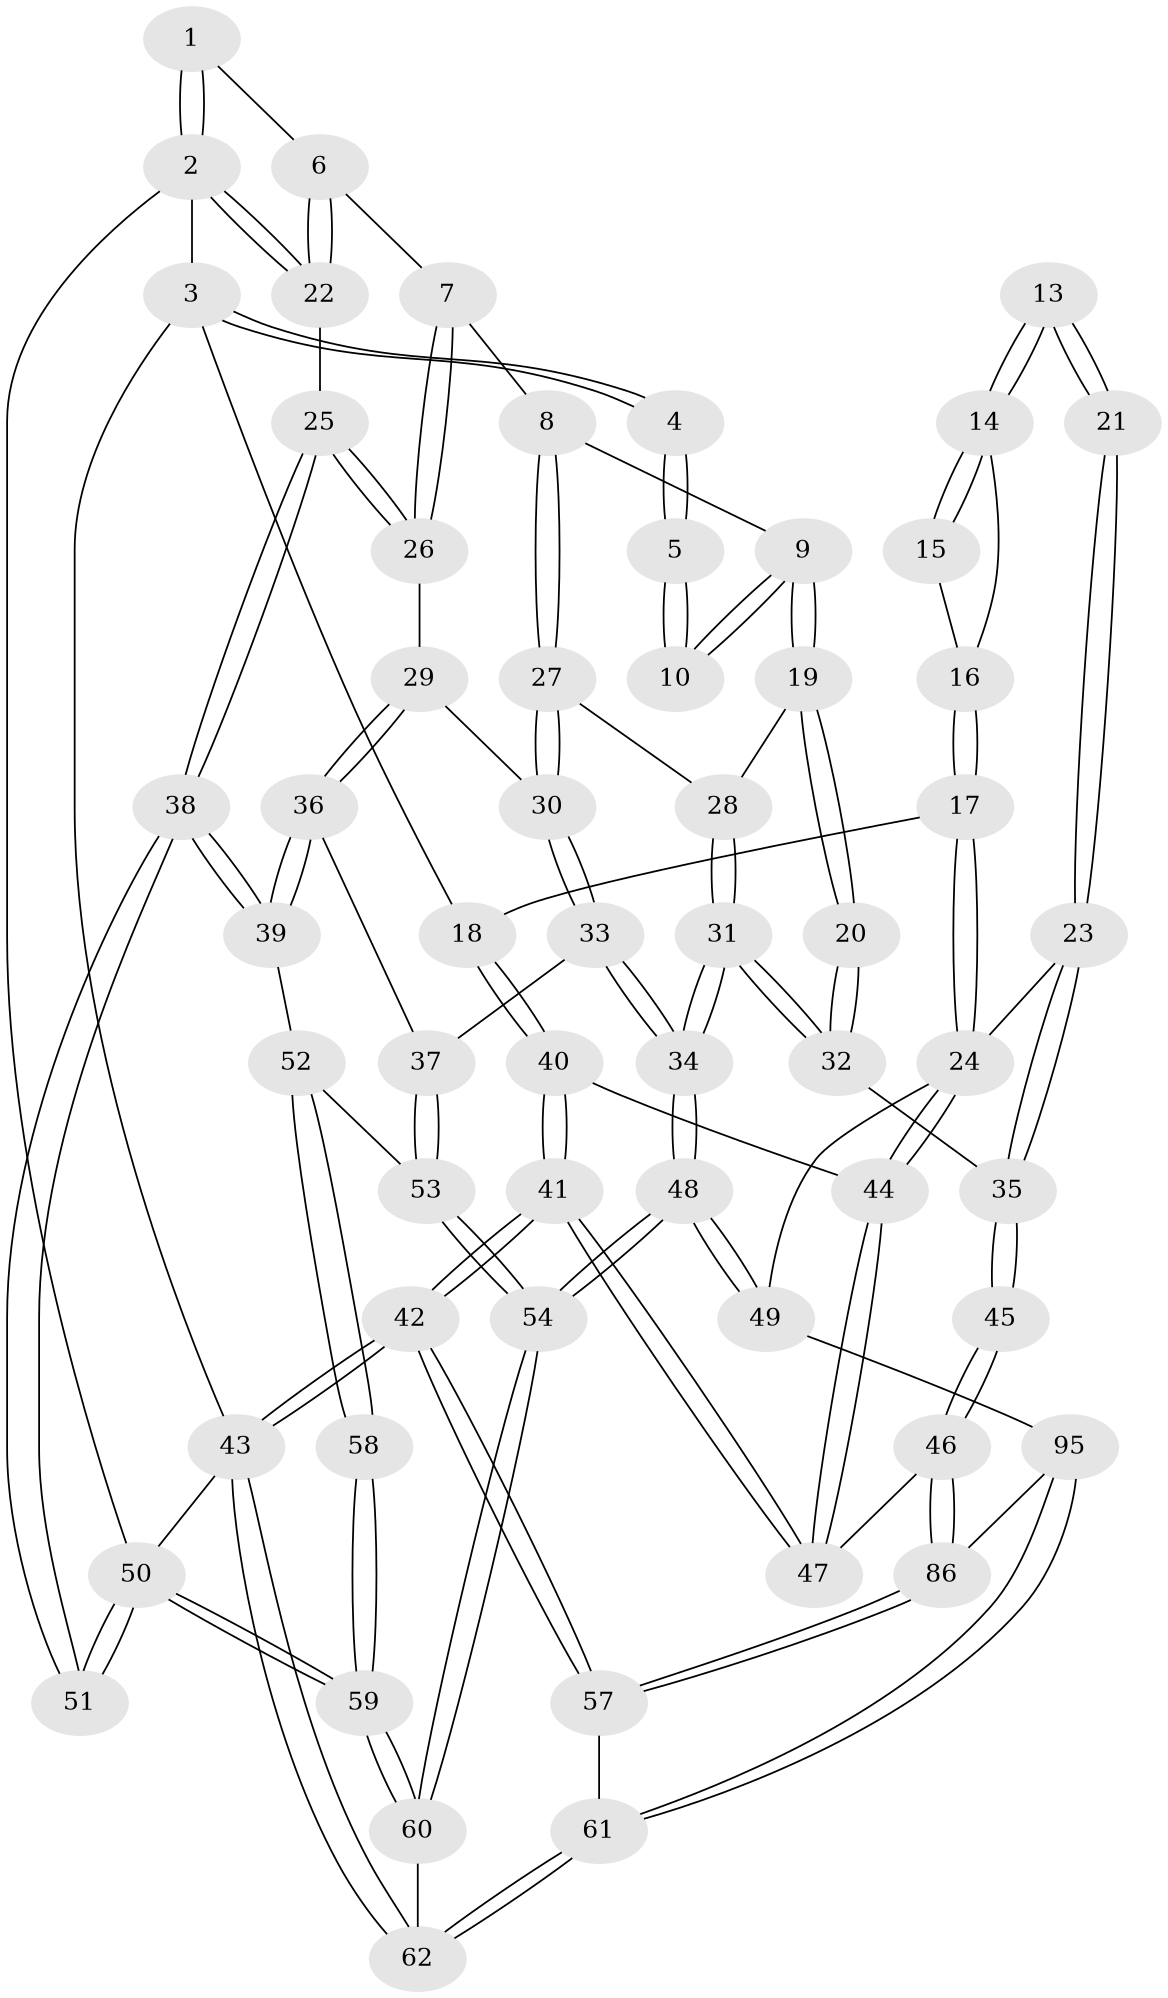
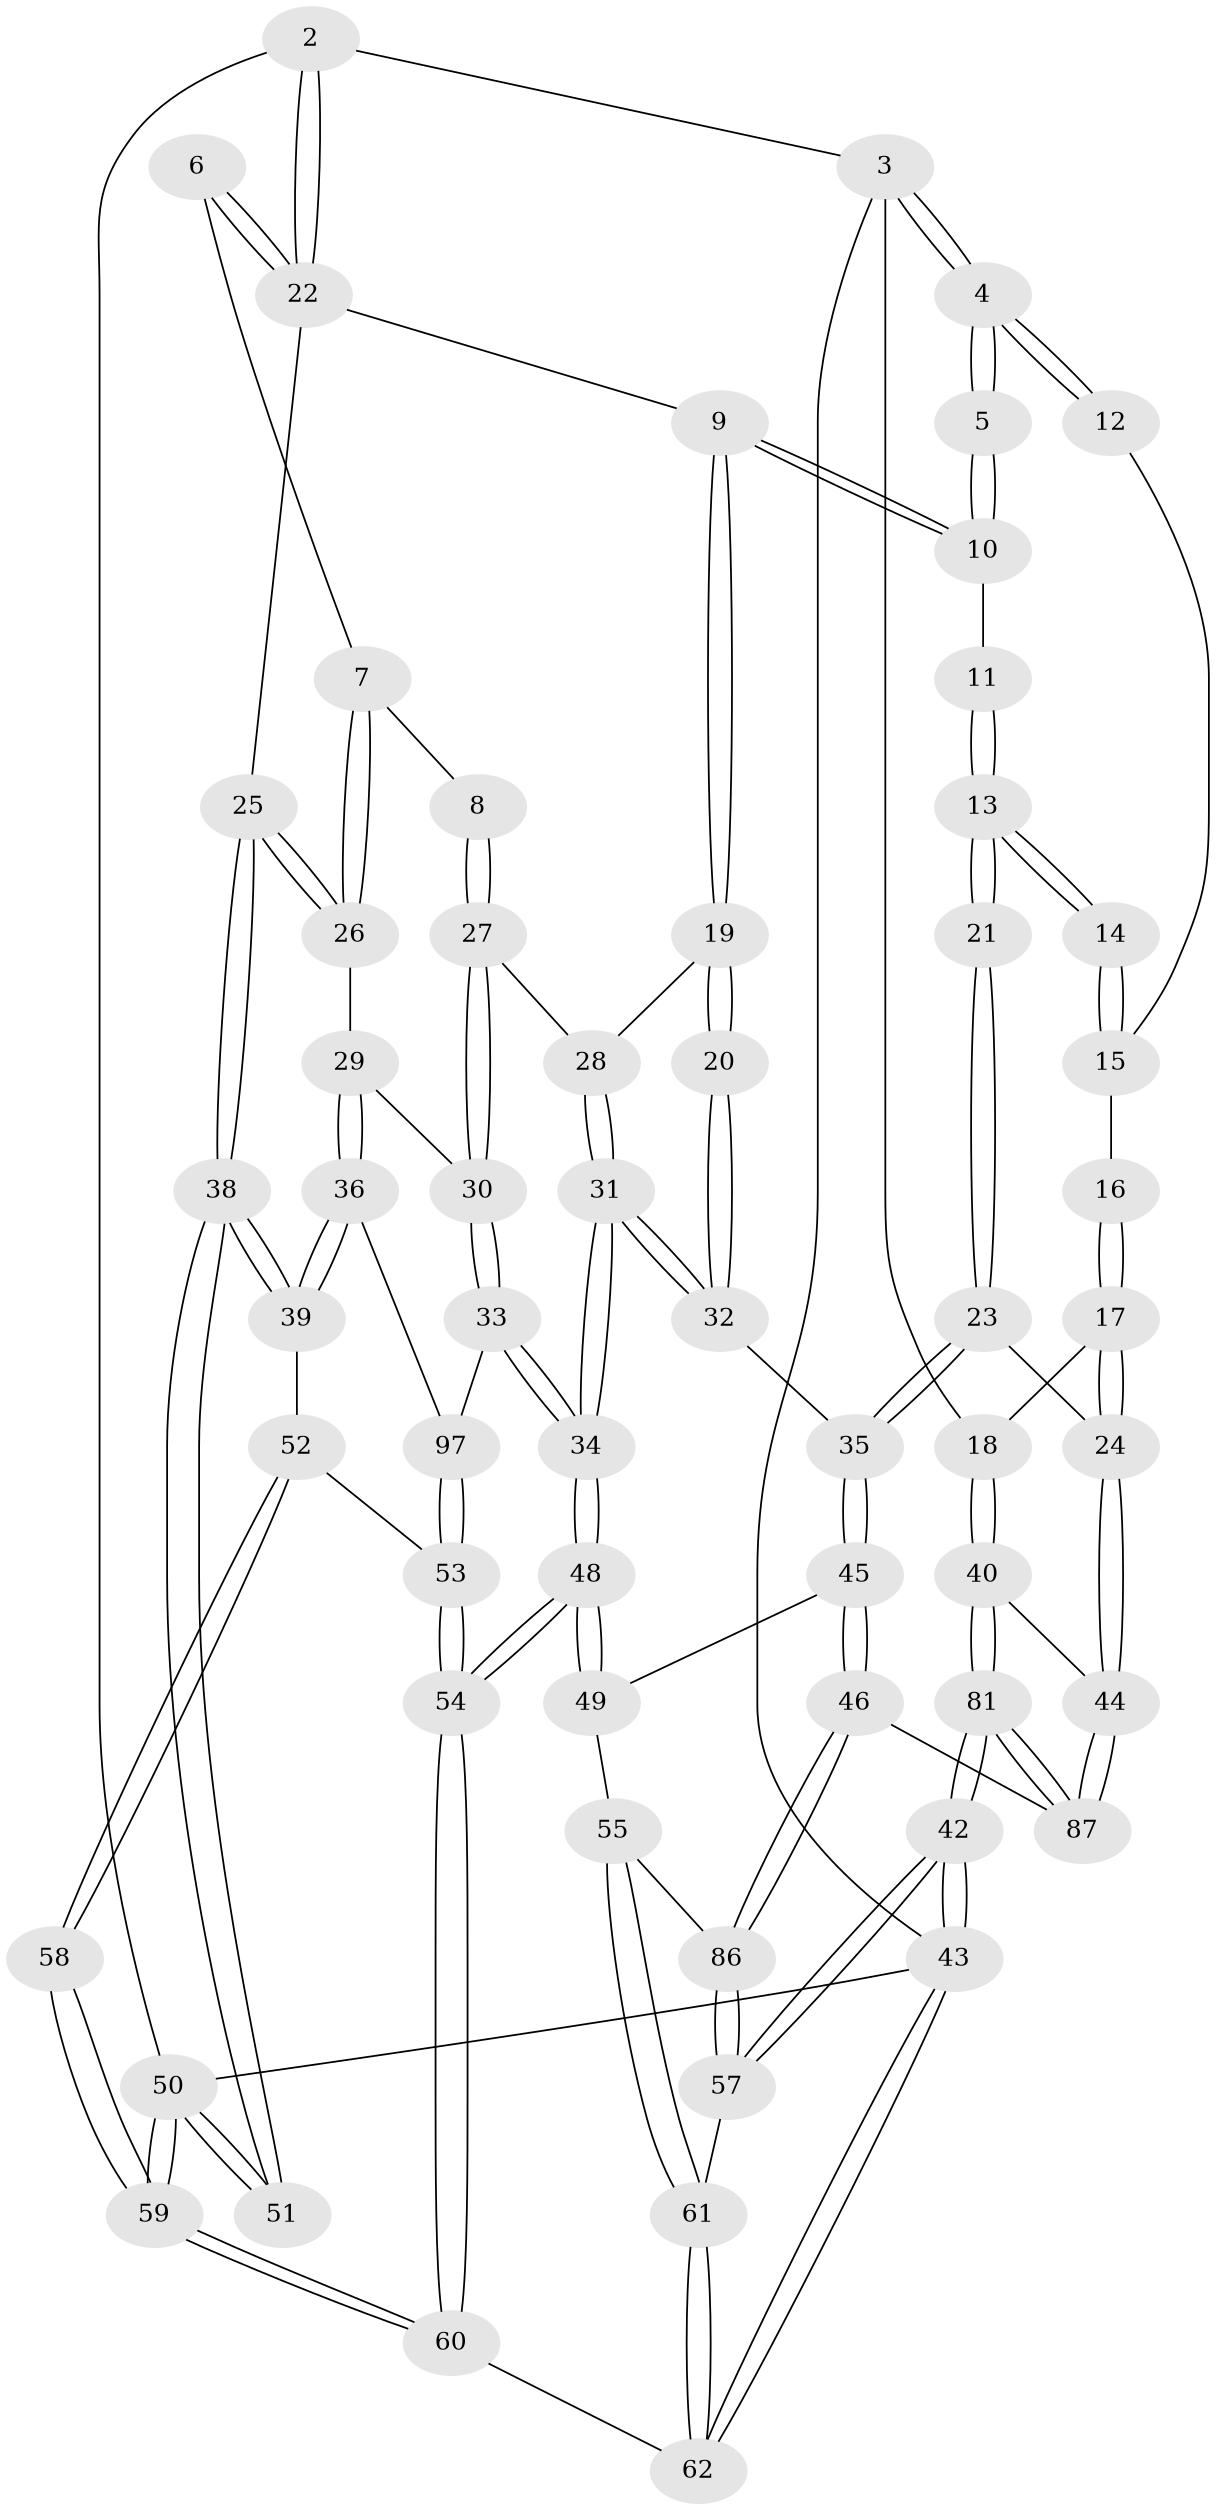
node "1": removed
node "12": added
edge "8" -- "9": now "22" -- "9"
edge "14" -- "16": removed
node "11": added
node "37": label "37" -> "97"
edge "24" -- "49": now "45" -- "49"
node "41": label "41" -> "81"
node "95": label "95" -> "55"
node "47": label "47" -> "87"
